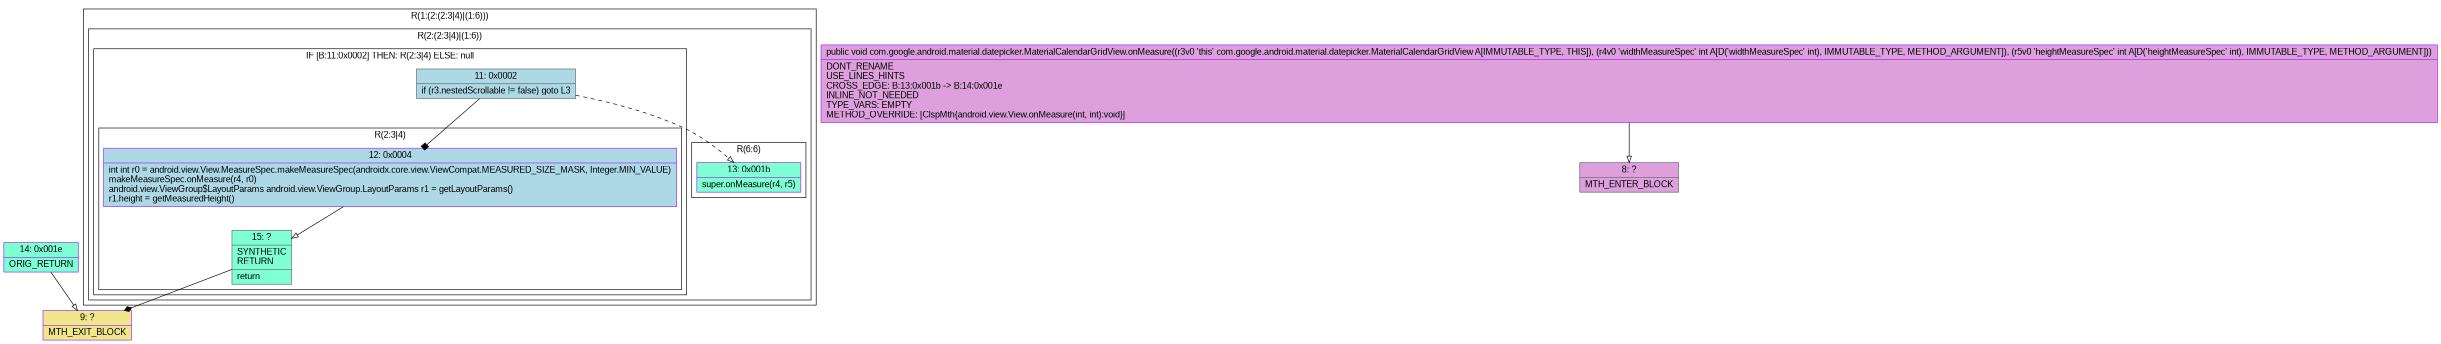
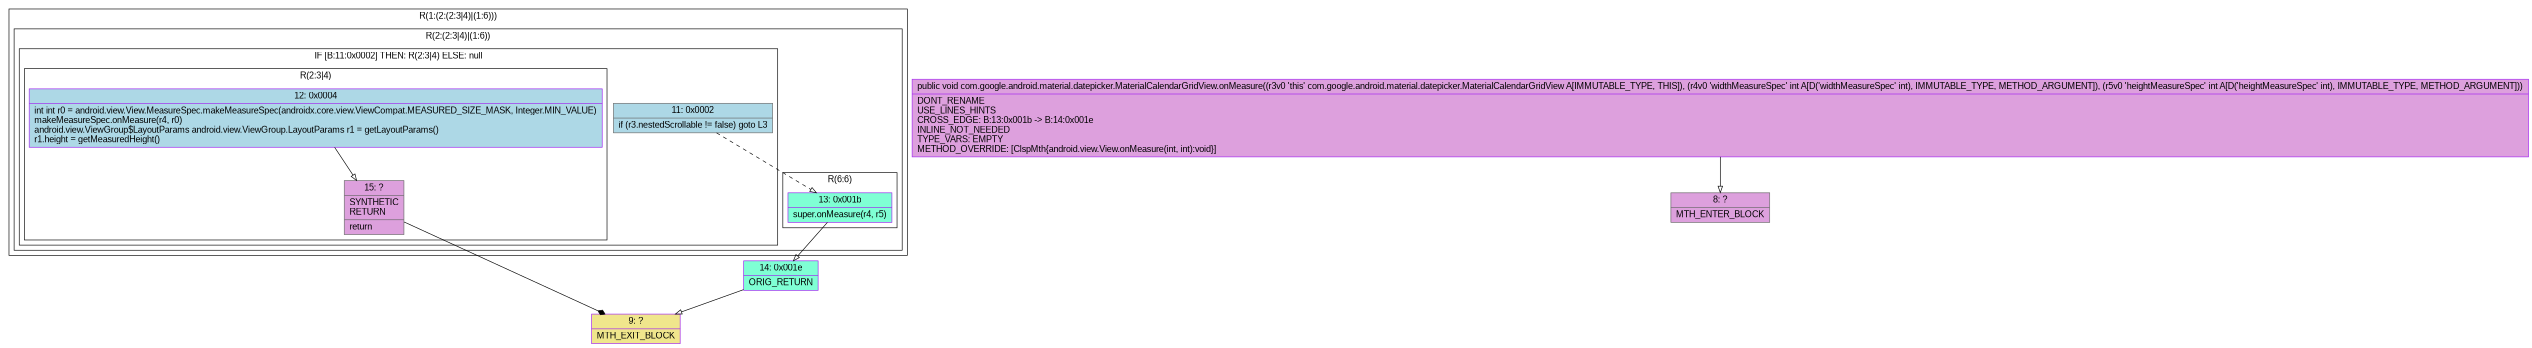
edge "11: 0x0002" -> "12: 0x0004": removed
edge "13: 0x001b" -> "14: 0x001e": added
node "15: ?": fillcolor aquamarine -> plum
